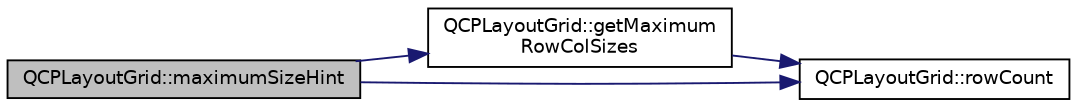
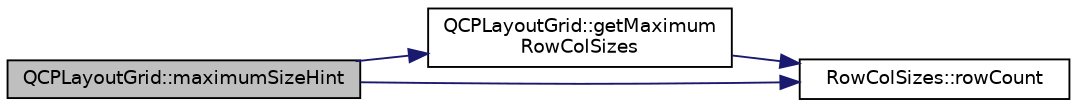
node "QCPLayoutGrid::rowCount": label "QCPLayoutGrid::rowCount" -> "RowColSizes::rowCount"
